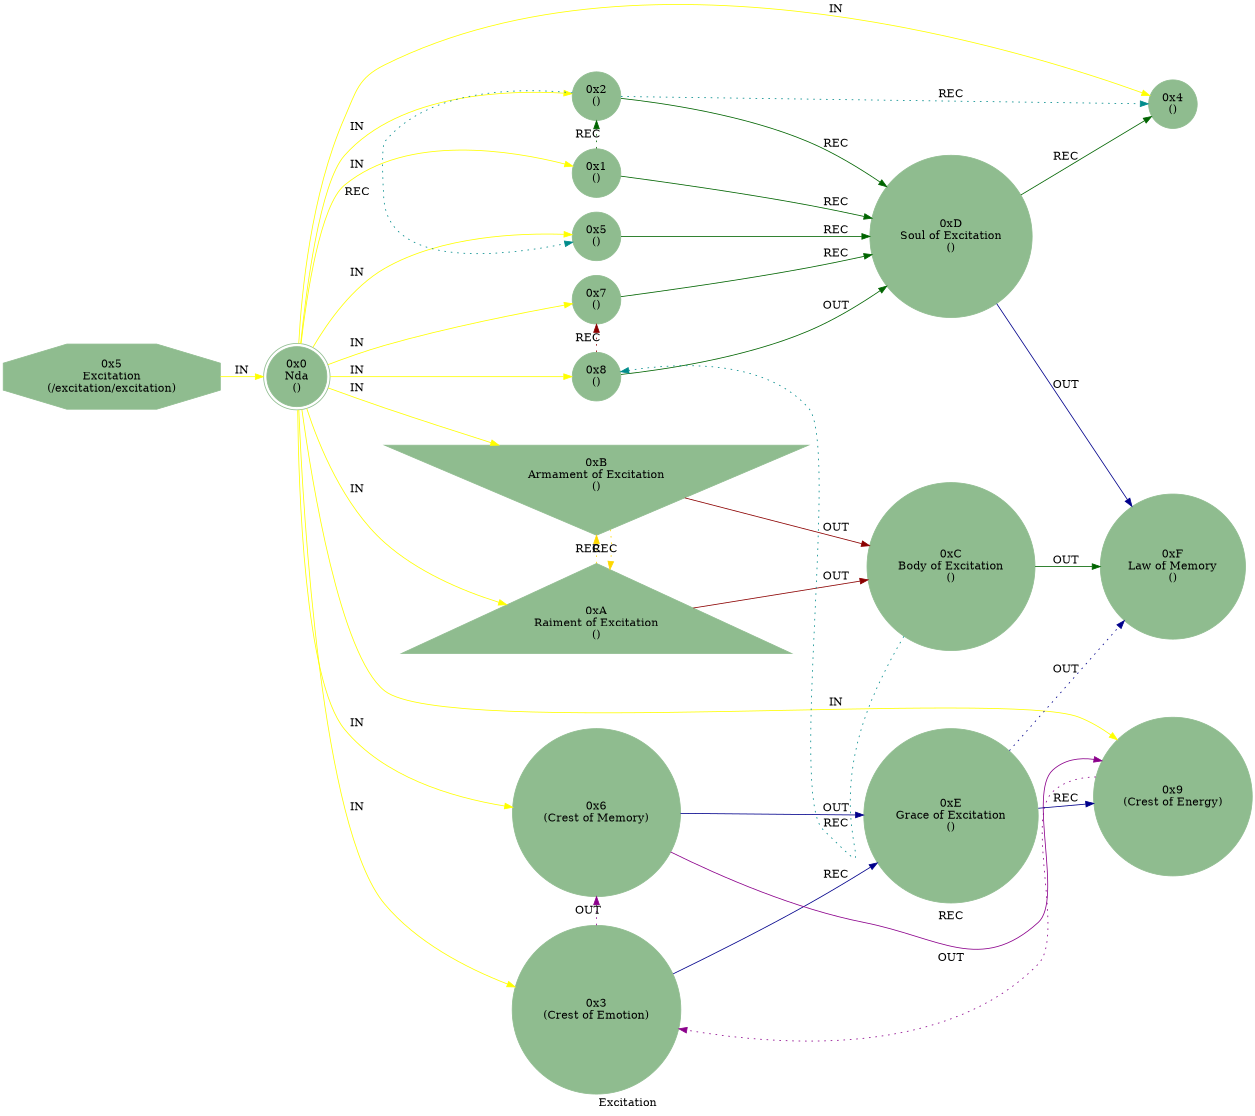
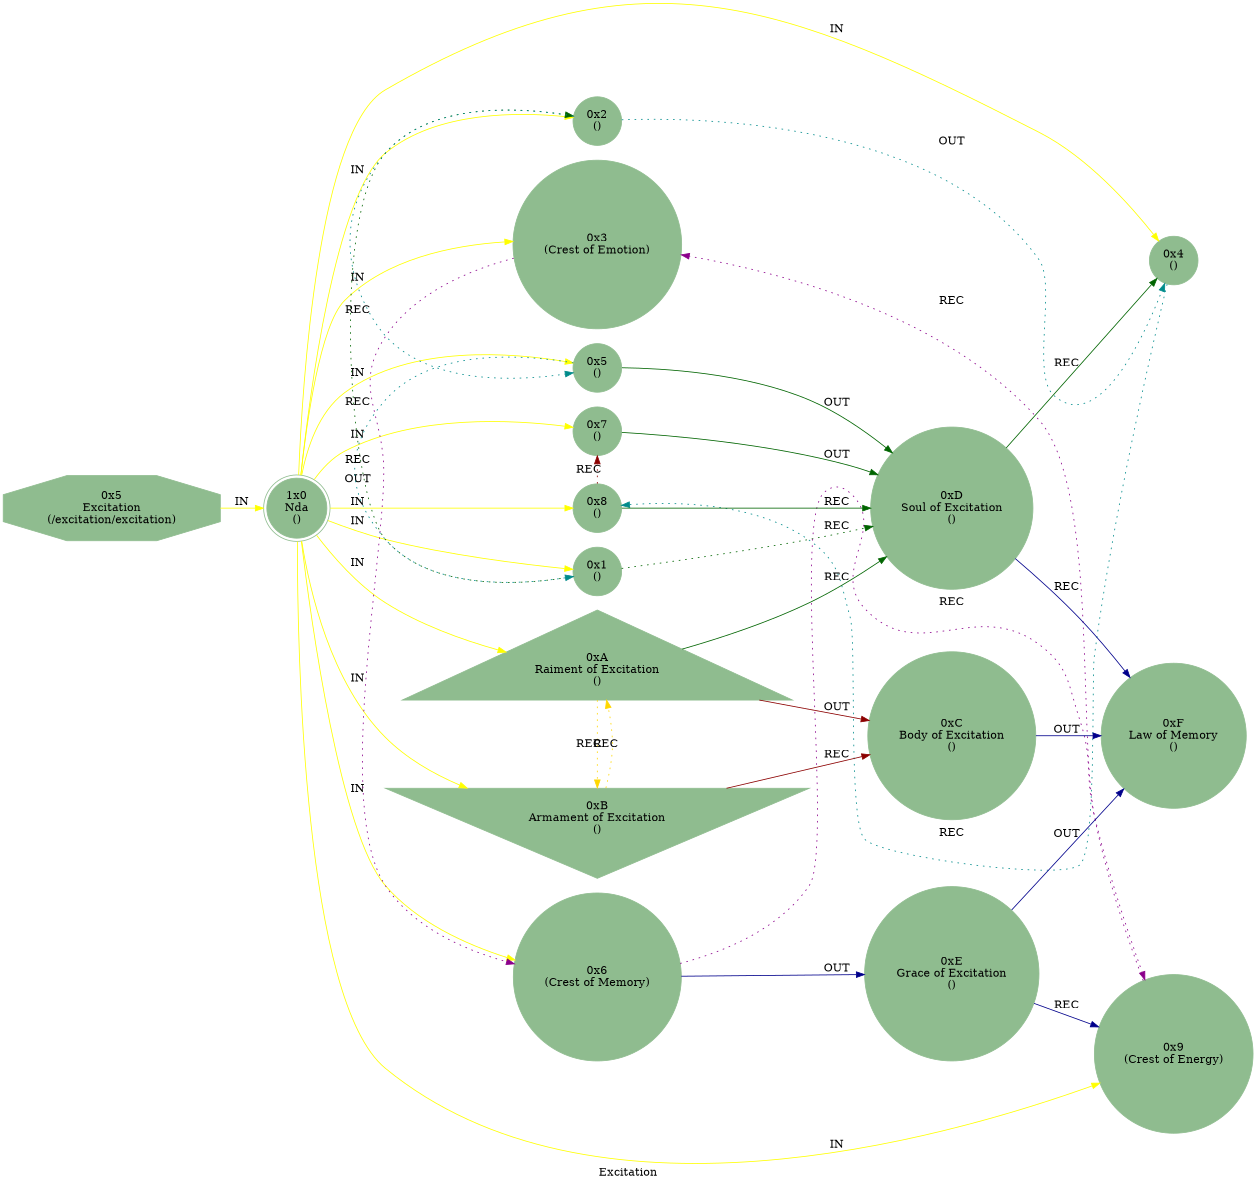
edge "0x2 ()" -> "0x4 ()": label "REC" -> "OUT"
edge "0x2 ()" -> "0xD Soul of Excitation ()": now "0xA Raiment of Excitation ()" -> "0xD Soul of Excitation ()"
edge "0x1 ()" -> "0xD Soul of Excitation ()": style solid -> dotted
edge "0x5 ()" -> "0xD Soul of Excitation ()": label "REC" -> "OUT"
edge "0x7 ()" -> "0xD Soul of Excitation ()": label "REC" -> "OUT"
edge "0x8 ()" -> "0xD Soul of Excitation ()": label "OUT" -> "REC"
node "0x0 Nda ()": label "0x0 Nda ()" -> "1x0 Nda ()"
edge "0xD Soul of Excitation ()" -> "0xF Law of Memory ()": label "OUT" -> "REC"
edge "0x5 ()" -> "0x1 ()": added, label "REC"
edge "0xB Armament of Excitation ()" -> "0xC Body of Excitation ()": label "OUT" -> "REC"
edge "0xC Body of Excitation ()" -> "0xF Law of Memory ()": color darkgreen -> darkblue
edge "0xC Body of Excitation ()" -> "0x8 ()": now "0x4 ()" -> "0x8 ()"
edge "0xE Grace of Excitation ()" -> "0xF Law of Memory ()": style dotted -> solid
edge "0x3 (Crest of Emotion)" -> "0xE Grace of Excitation ()": removed, label "REC"
edge "0x6 (Crest of Memory)" -> "0x9 (Crest of Energy)": style solid -> dotted
edge "0x9 (Crest of Energy)" -> "0x3 (Crest of Emotion)": label "OUT" -> "REC"
